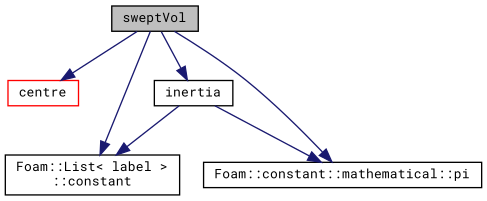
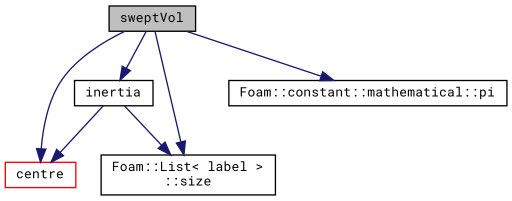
edge "inertia" -> "Foam::constant::mathematical::pi": now "inertia" -> "centre"
node "Foam::List< label > ::constant": label "Foam::List< label > ::constant" -> "Foam::List< label > ::size"
